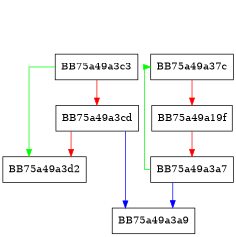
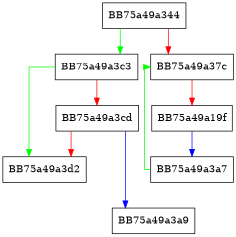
node "BB75a49a344": added
edge "BB75a49a19f" -> "BB75a49a3a7": color red -> blue
edge "BB75a49a3a7" -> "BB75a49a3a9": removed
